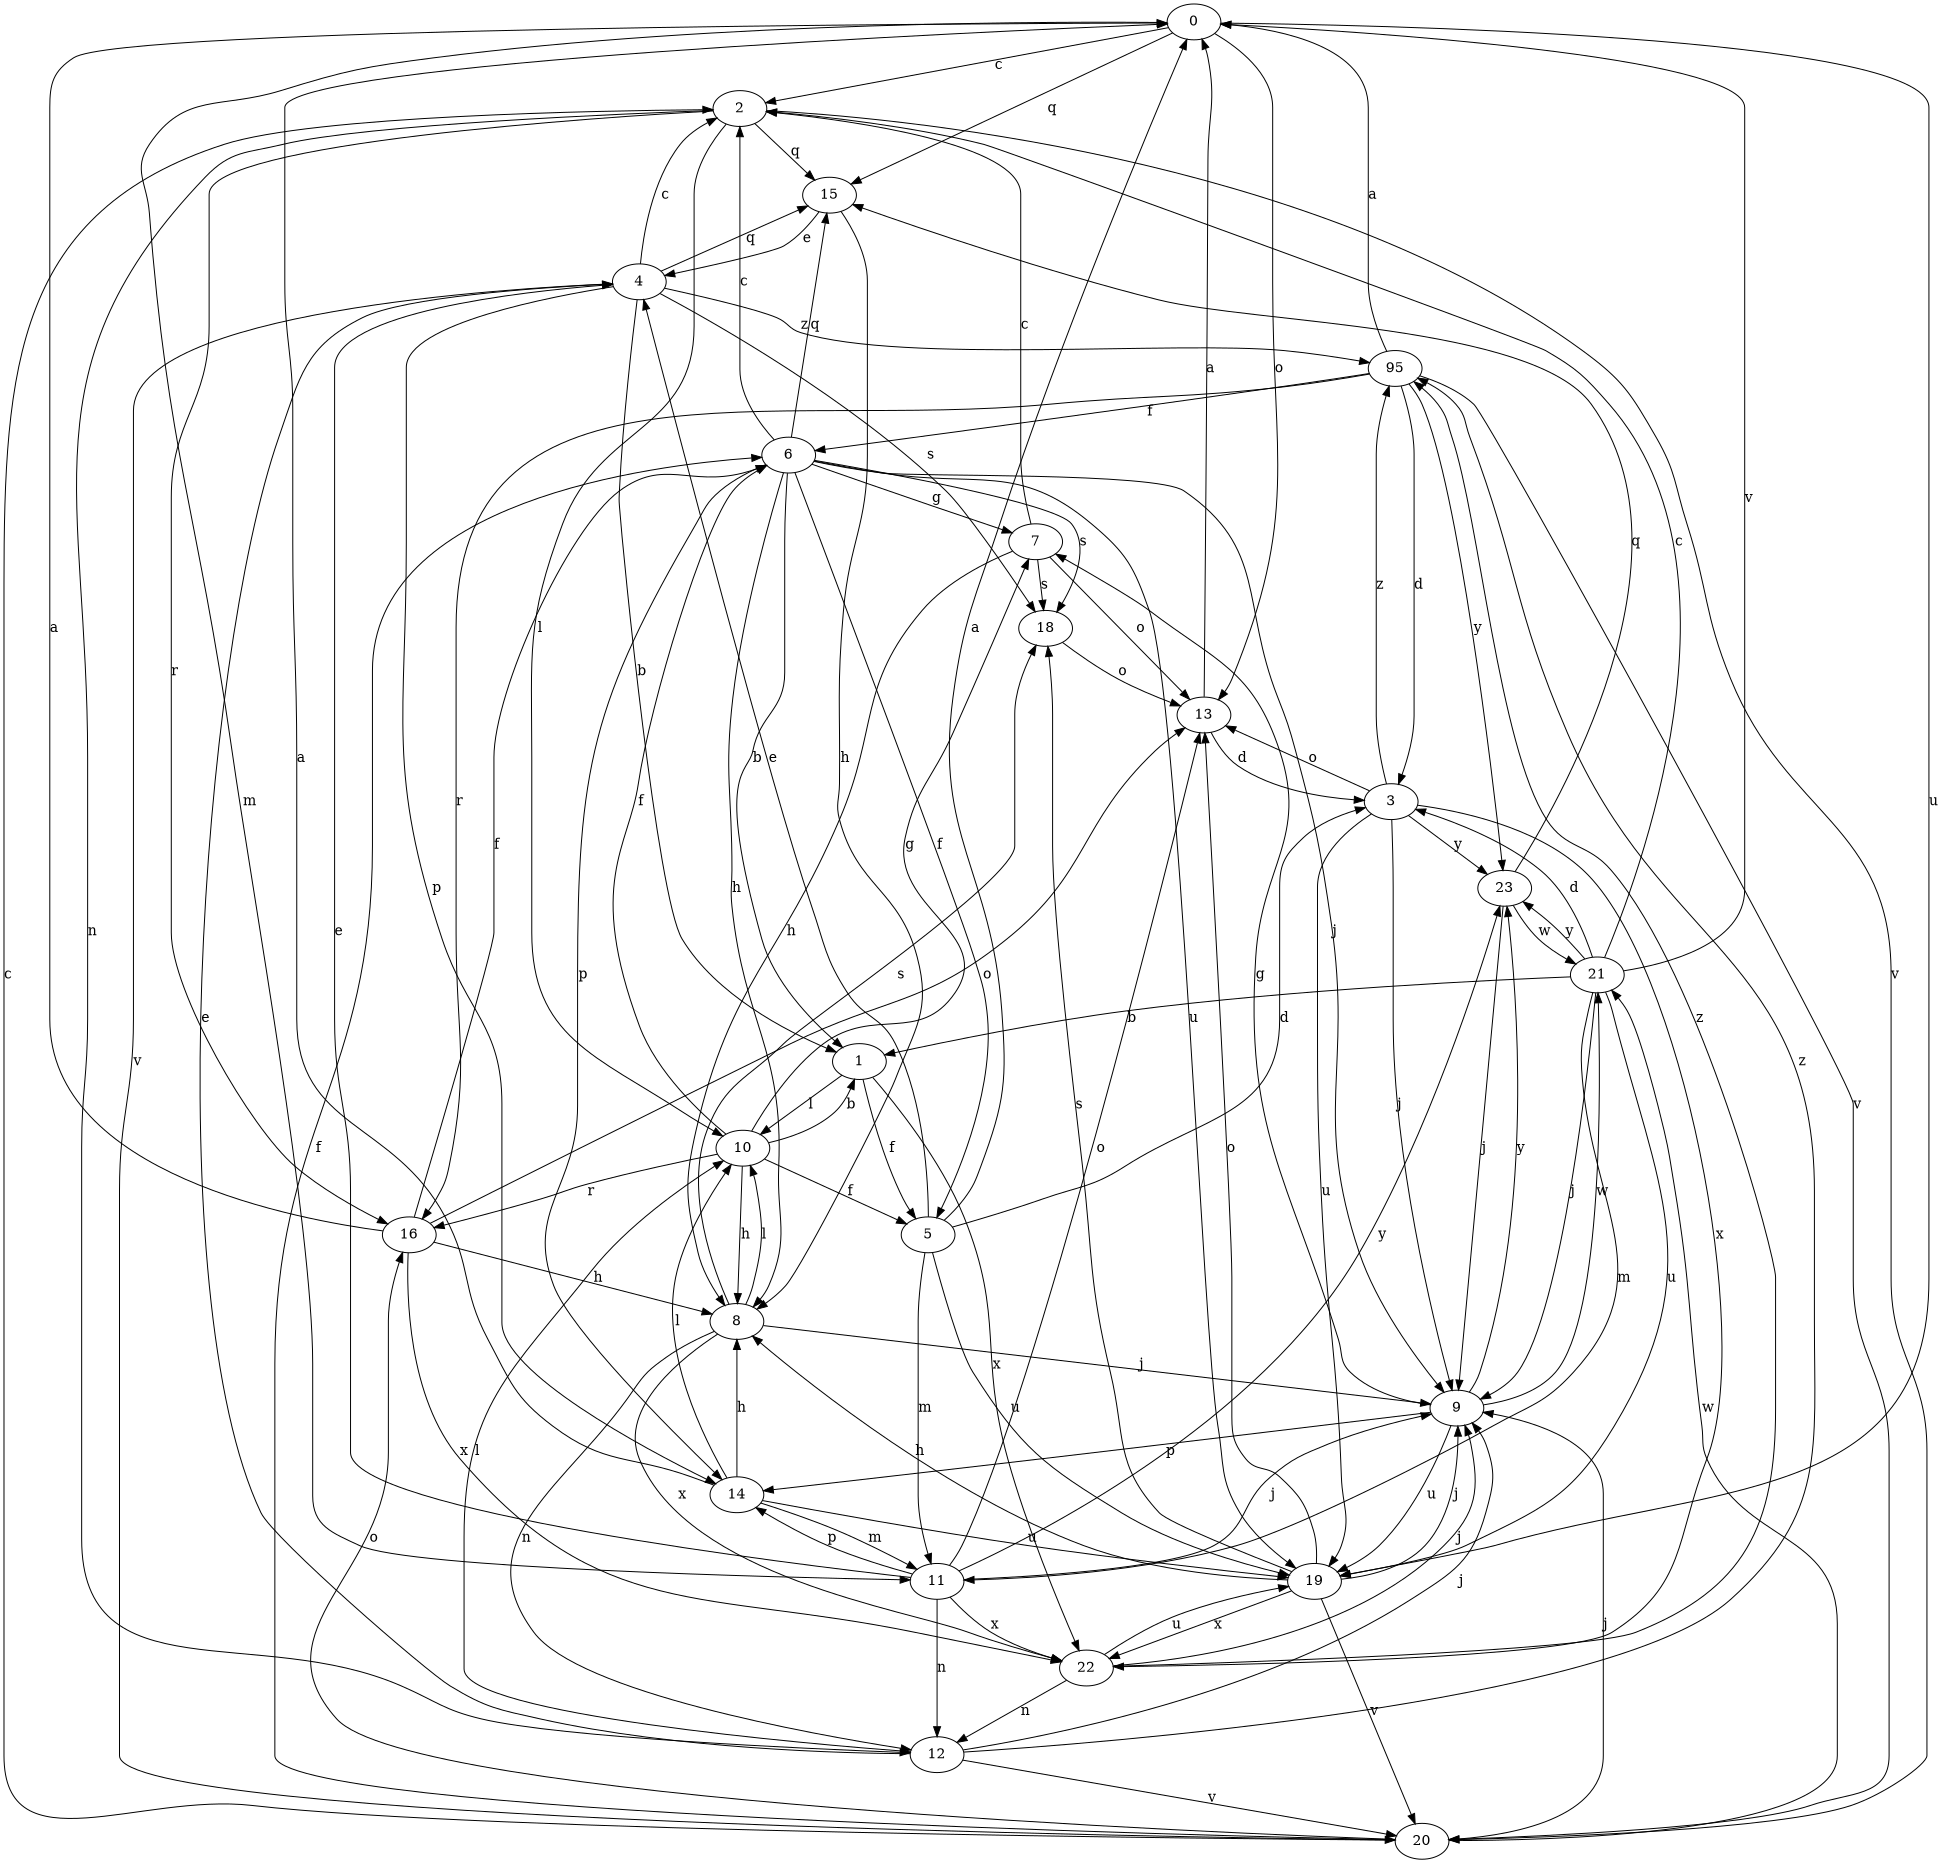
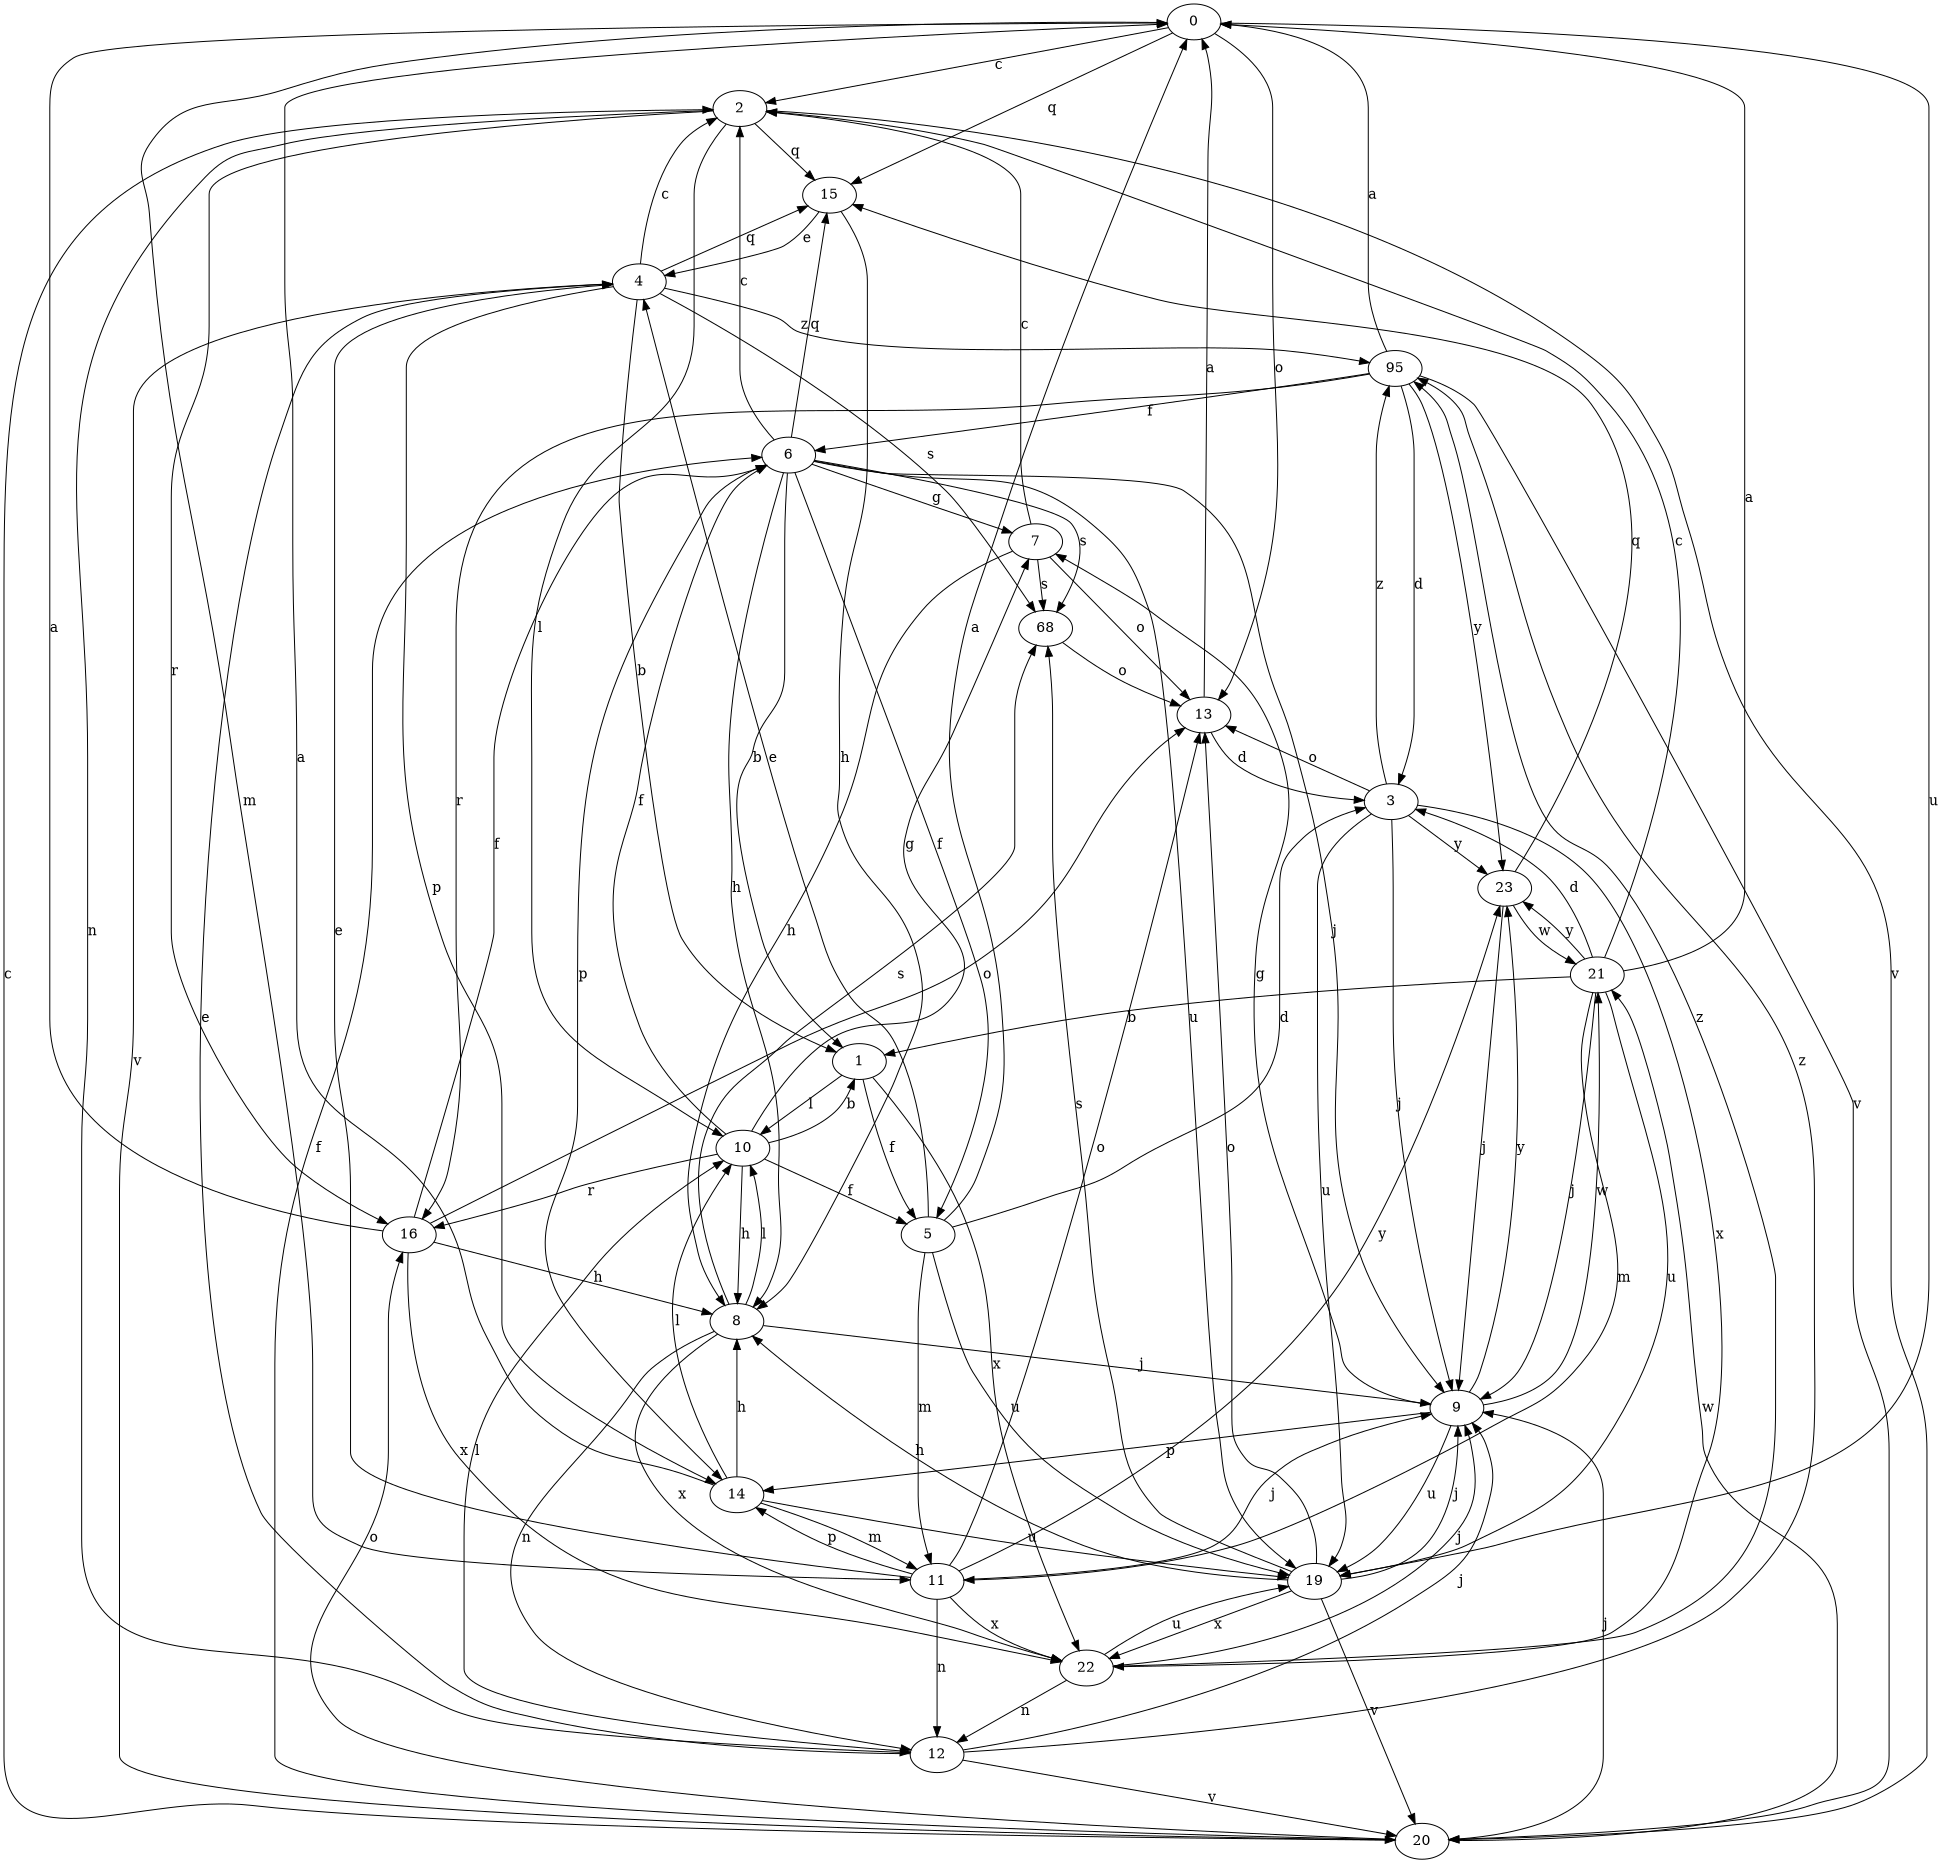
edge "21" -> "0": label "v" -> "a"
node "18": label "18" -> "68"
